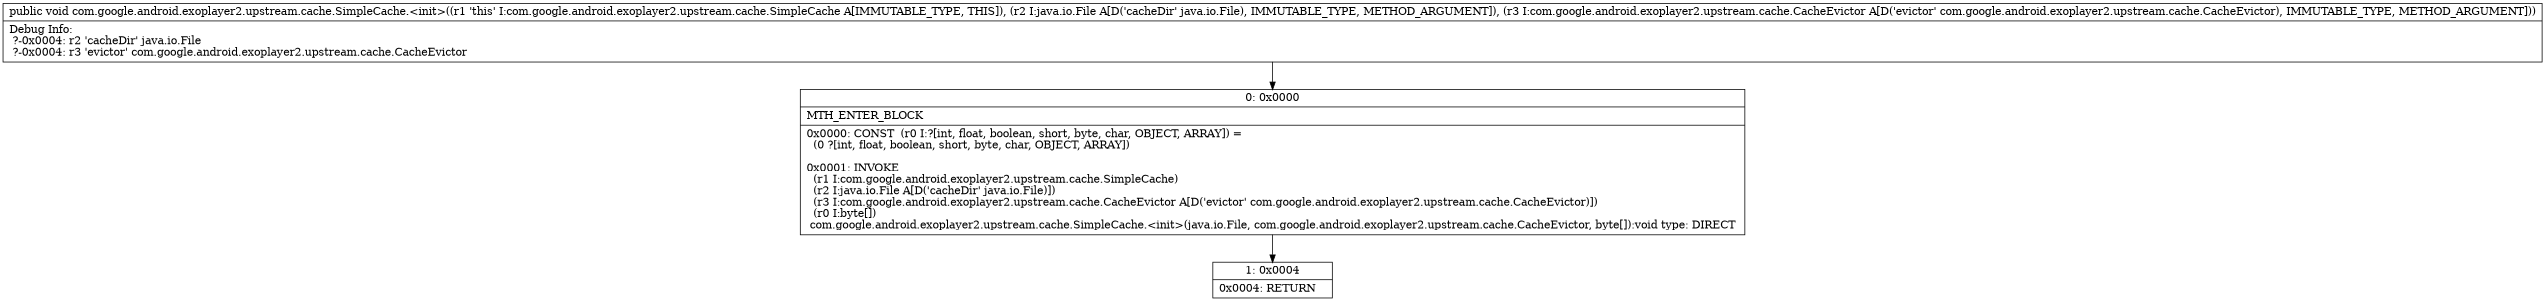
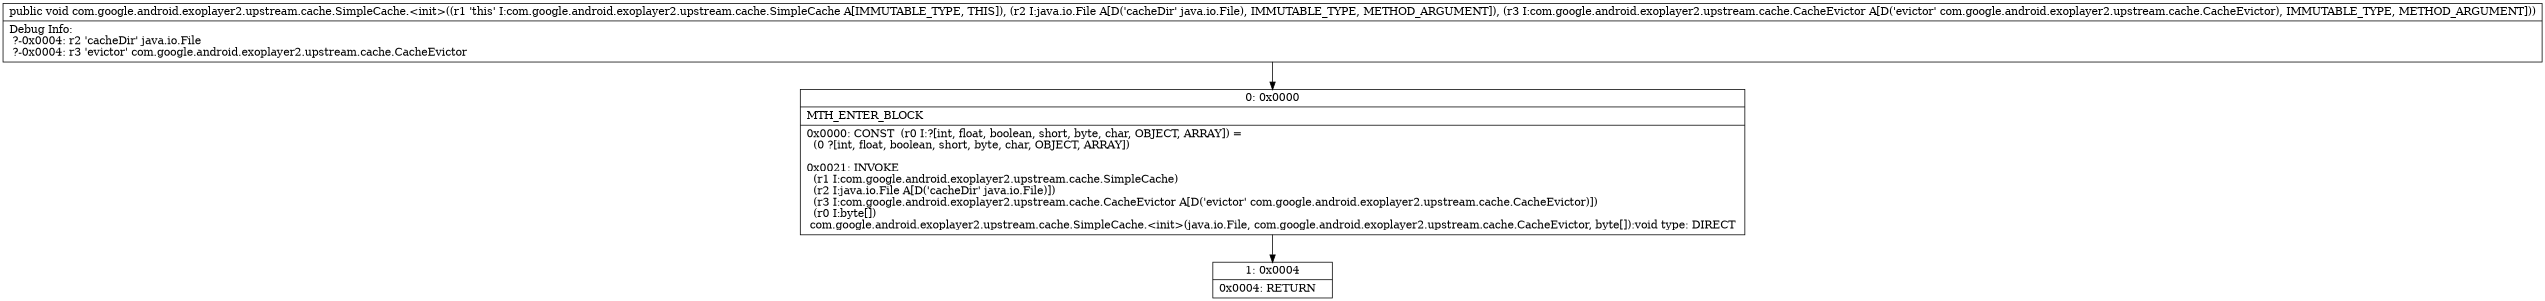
node "0: 0x0000": text "0x0001: INVOKE" -> "0x0021: INVOKE"
